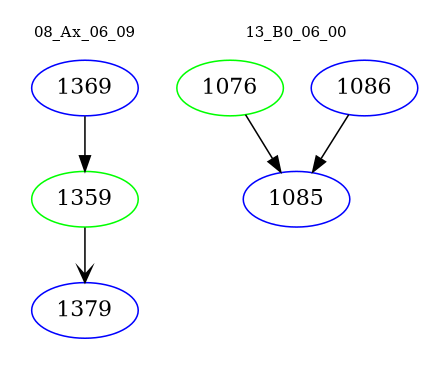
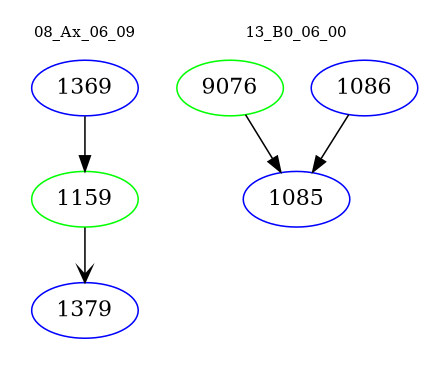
node "1076": label "1076" -> "9076"
node "1359": label "1359" -> "1159"
